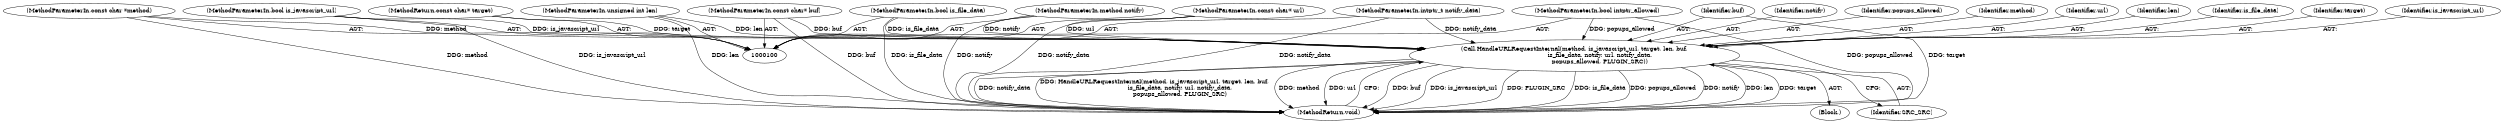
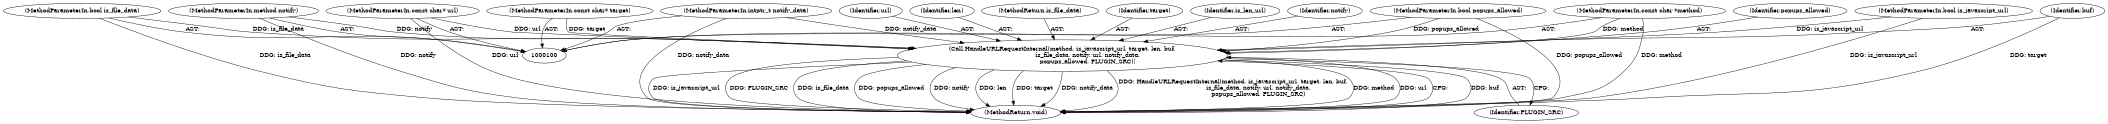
node "(MethodReturn,const char* target)": label "(MethodReturn,const char* target)" -> "(MethodParameterIn,const char* target)"
node "(MethodParameterIn,unsigned int len)": removed
node "(MethodParameterIn,const char* buf)": removed
node "(MethodParameterIn,bool intptr_allowed)": label "(MethodParameterIn,bool intptr_allowed)" -> "(MethodParameterIn,bool popups_allowed)"
node "(Identifier,method)": removed
node "(Identifier,is_file_data)": label "(Identifier,is_file_data)" -> "(MethodReturn,is_file_data)"
node "(Identifier,is_javascript_url)": label "(Identifier,is_javascript_url)" -> "(Identifier,is_len_url)"
edge "(MethodParameterIn,bool is_javascript_url)" -> "1000100": removed, label "AST:"
edge "(MethodParameterIn,const char* url)" -> "(MethodReturn,void)": label "DDG: notify_data" -> "DDG: url"
node "(Block,)": removed
node "(Identifier,SRC_SRC)": label "(Identifier,SRC_SRC)" -> "(Identifier,PLUGIN_SRC)"
